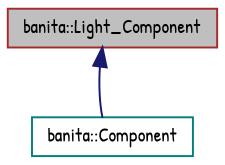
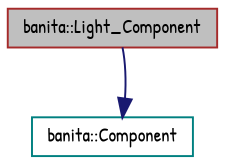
edge "banita::Component" -> "banita::Light_Component": reversed
